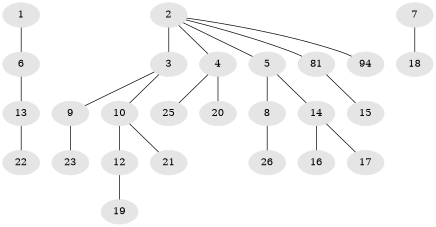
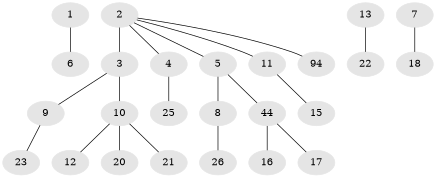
node "81": label "81" -> "11"
edge "6" -- "13": removed
edge "4" -- "20": now "10" -- "20"
node "14": label "14" -> "44"
node "19": removed
